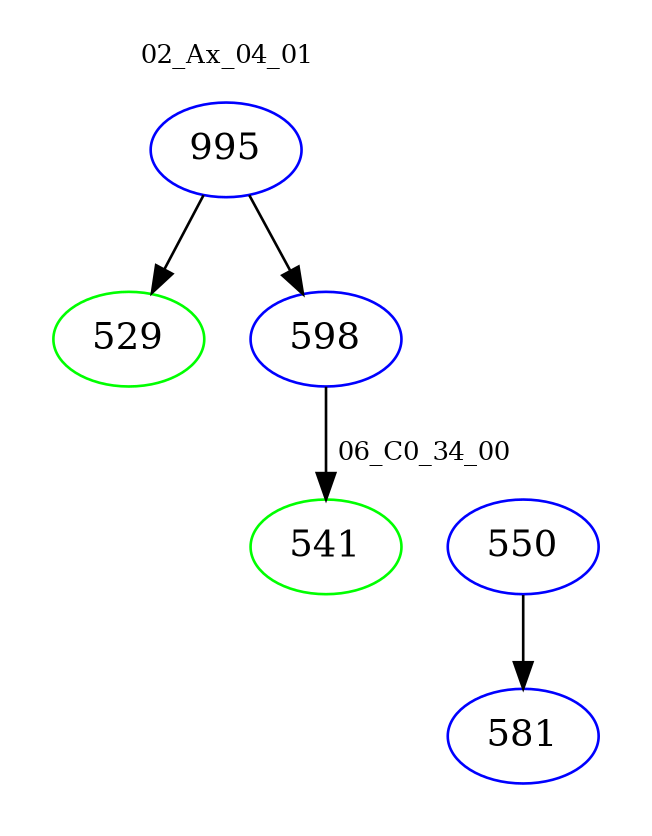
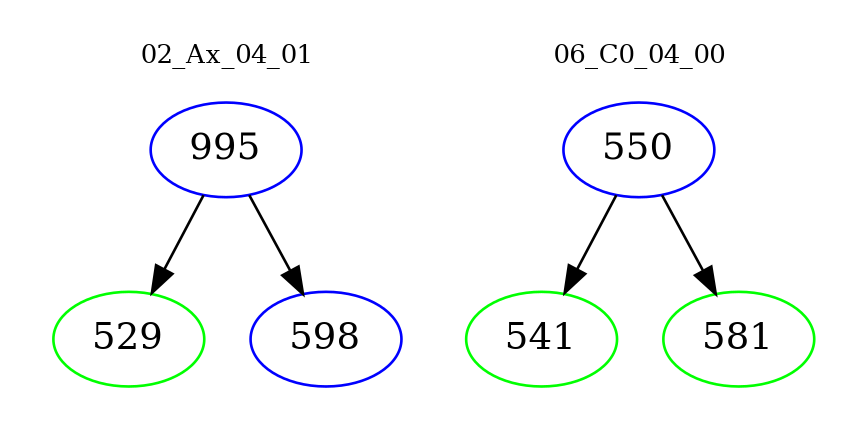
edge "598" -> "541": now "550" -> "541"
cluster "06_C0_34_00": label "06_C0_34_00" -> "06_C0_04_00"
node "581": color blue -> green
